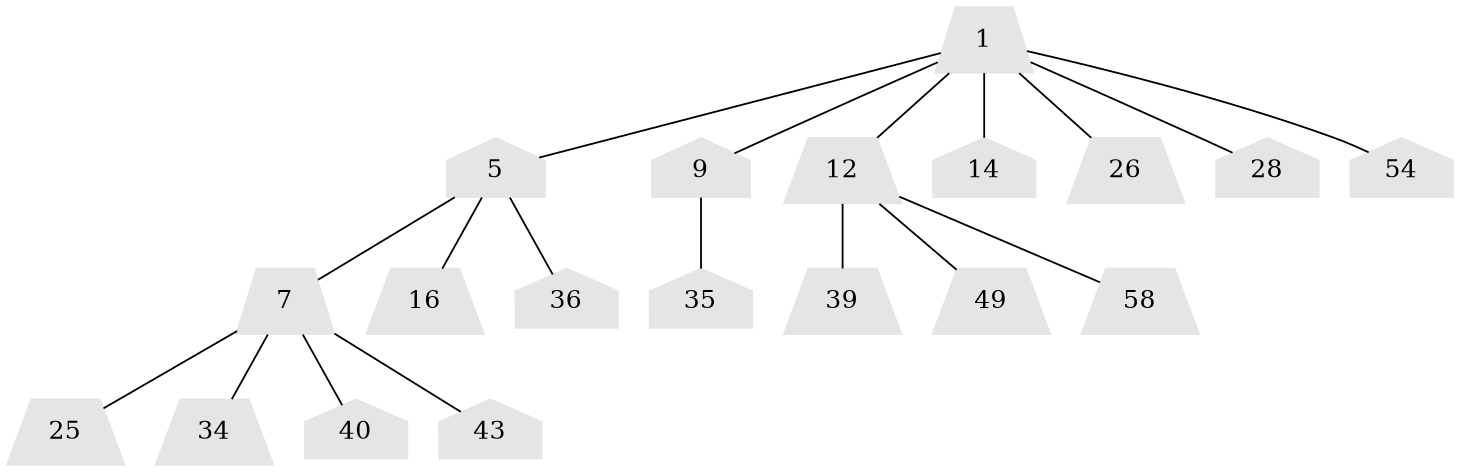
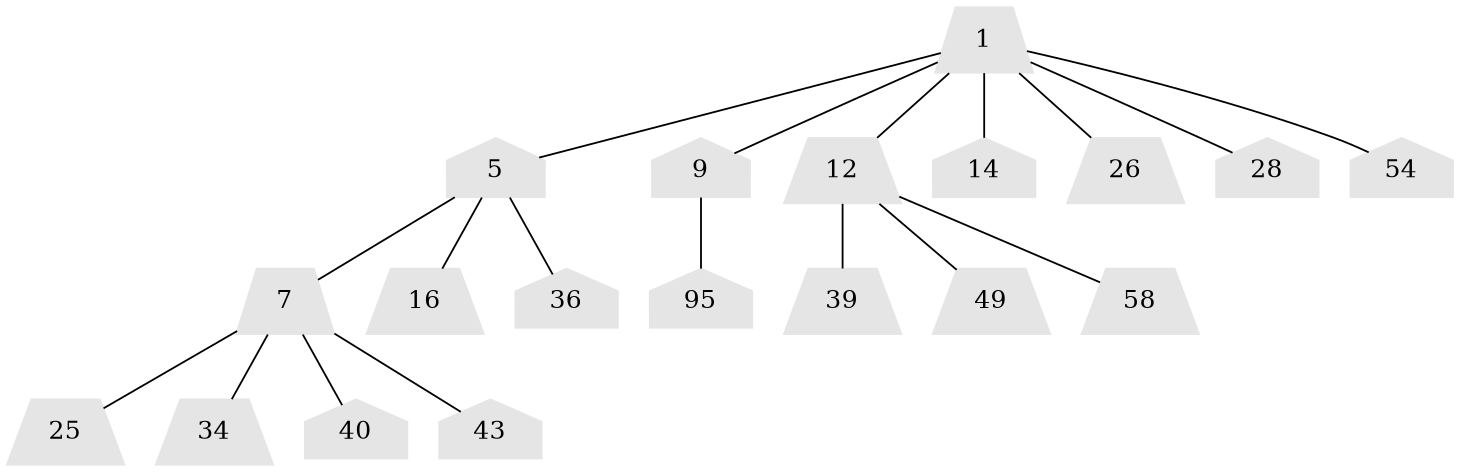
node "35": label "35" -> "95"
